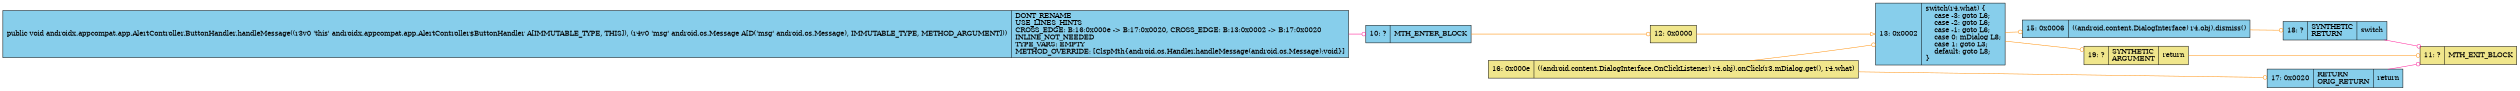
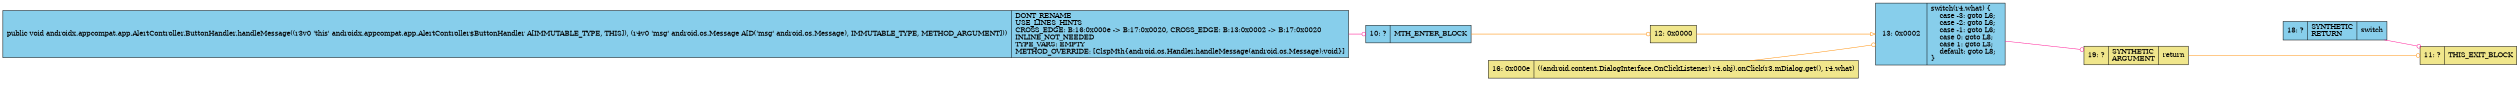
node "15: 0x0006": removed
node "13: 0x0002": text "case 0: mDialog L8;" -> "case 0: goto L8;"
edge "13: 0x0002" -> "19: ?": color darkorange -> deeppink
node "11: ?": text "MTH_EXIT_BLOCK" -> "THIS_EXIT_BLOCK"
node "17: 0x0020": removed
